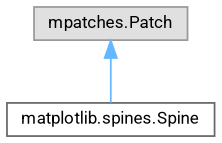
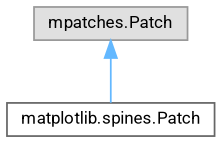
node "matplotlib.spines.Spine": label "matplotlib.spines.Spine" -> "matplotlib.spines.Patch"
